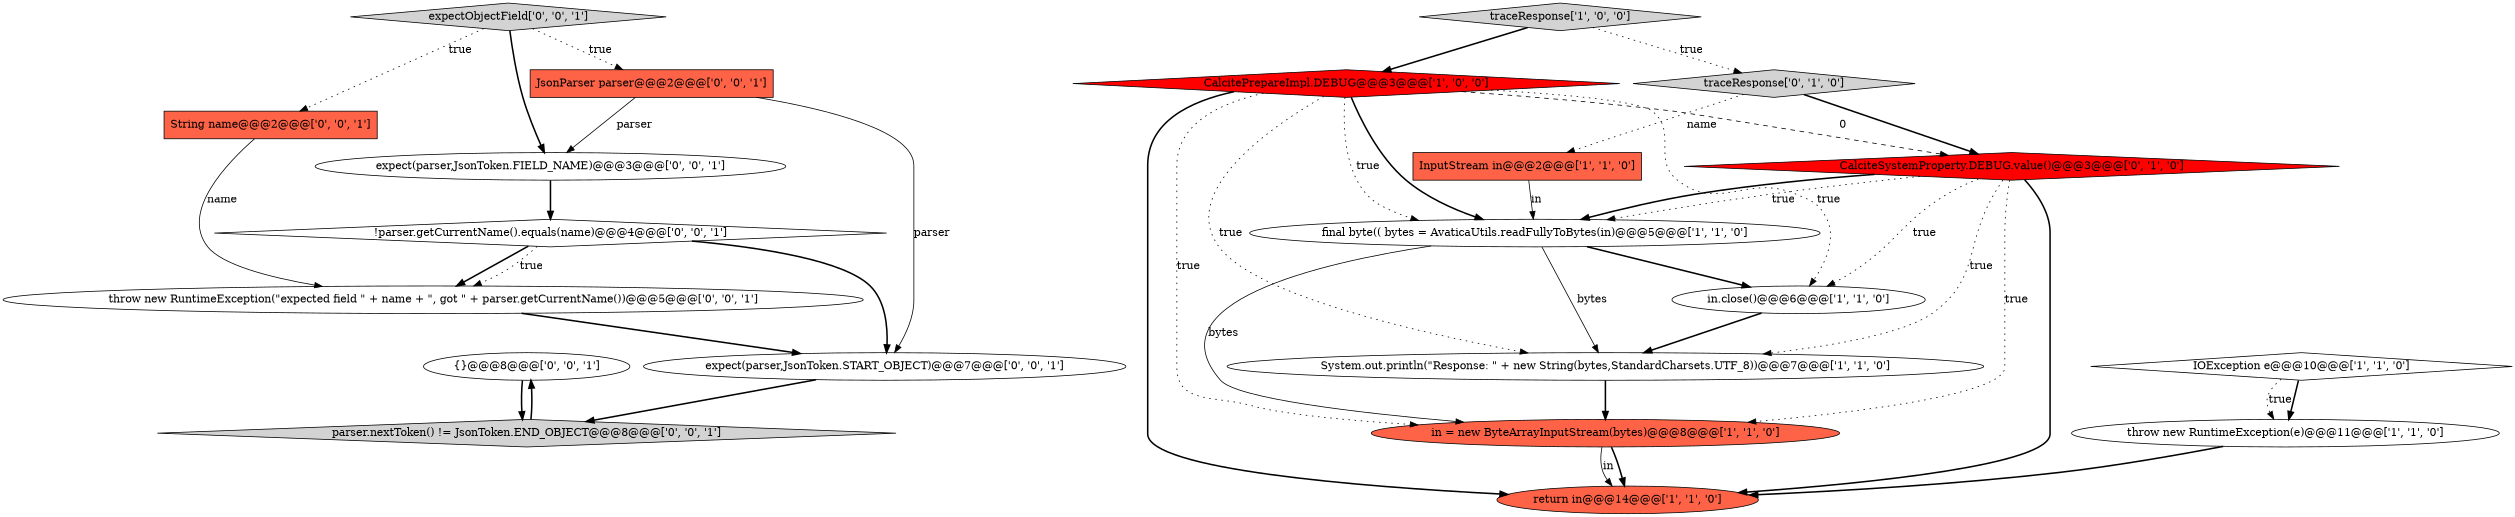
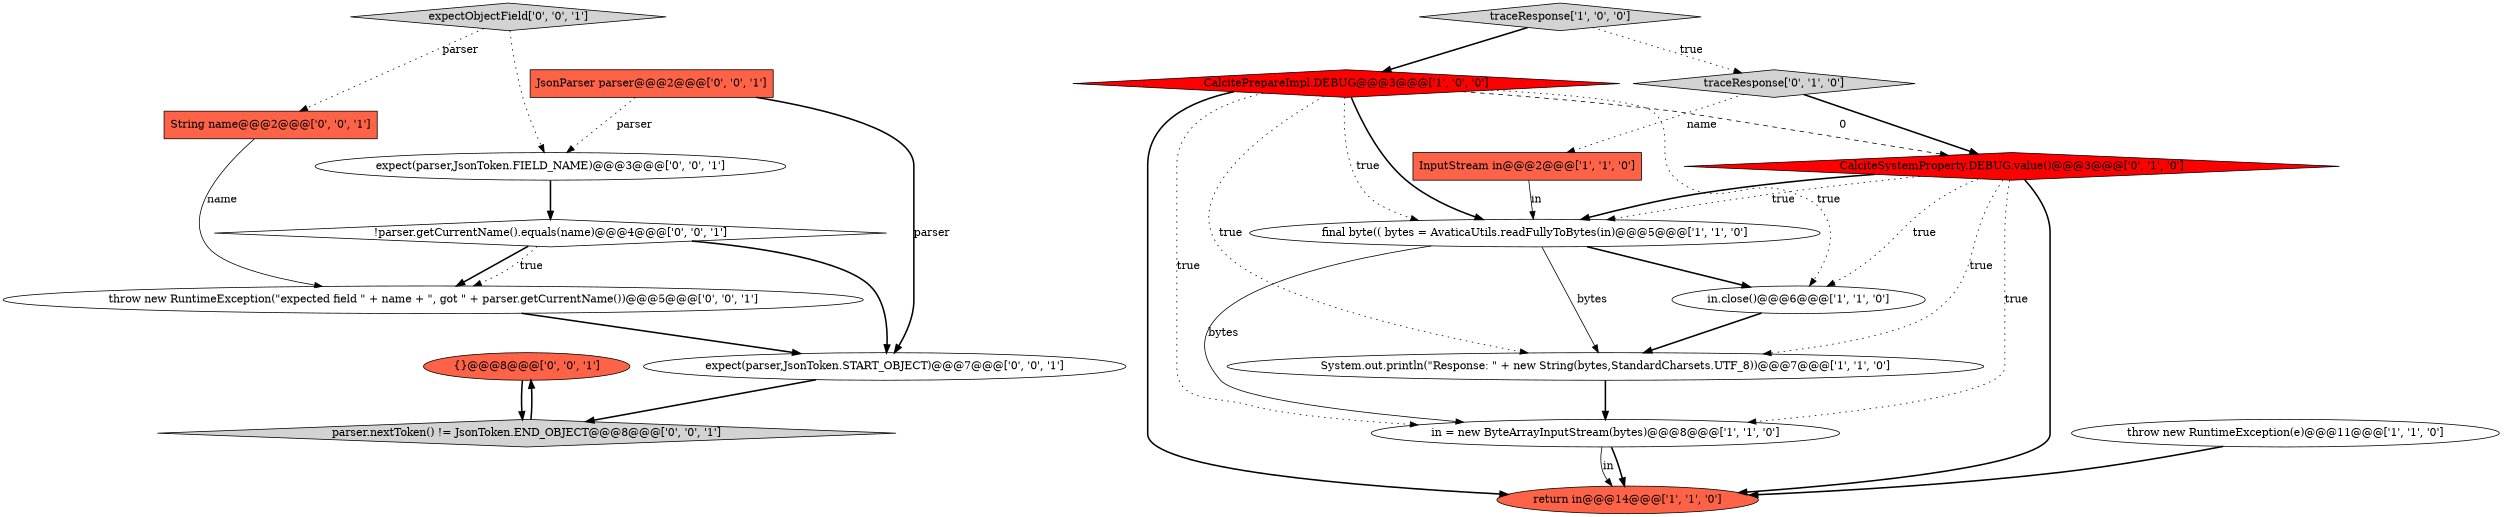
edge "expectObjectField['0', '0', '1']" -> "JsonParser parser@@@2@@@['0', '0', '1']": removed, label "true"
edge "expectObjectField['0', '0', '1']" -> "String name@@@2@@@['0', '0', '1']": label "true" -> "parser"
edge "expectObjectField['0', '0', '1']" -> "expect(parser,JsonToken.FIELD_NAME)@@@3@@@['0', '0', '1']": style bold -> dotted
edge "JsonParser parser@@@2@@@['0', '0', '1']" -> "expect(parser,JsonToken.FIELD_NAME)@@@3@@@['0', '0', '1']": style solid -> dotted
edge "JsonParser parser@@@2@@@['0', '0', '1']" -> "expect(parser,JsonToken.START_OBJECT)@@@7@@@['0', '0', '1']": style solid -> bold
node "{}@@@8@@@['0', '0', '1']": fillcolor white -> tomato
node "IOException e@@@10@@@['1', '1', '0']": removed
node "in = new ByteArrayInputStream(bytes)@@@8@@@['1', '1', '0']": fillcolor tomato -> white
